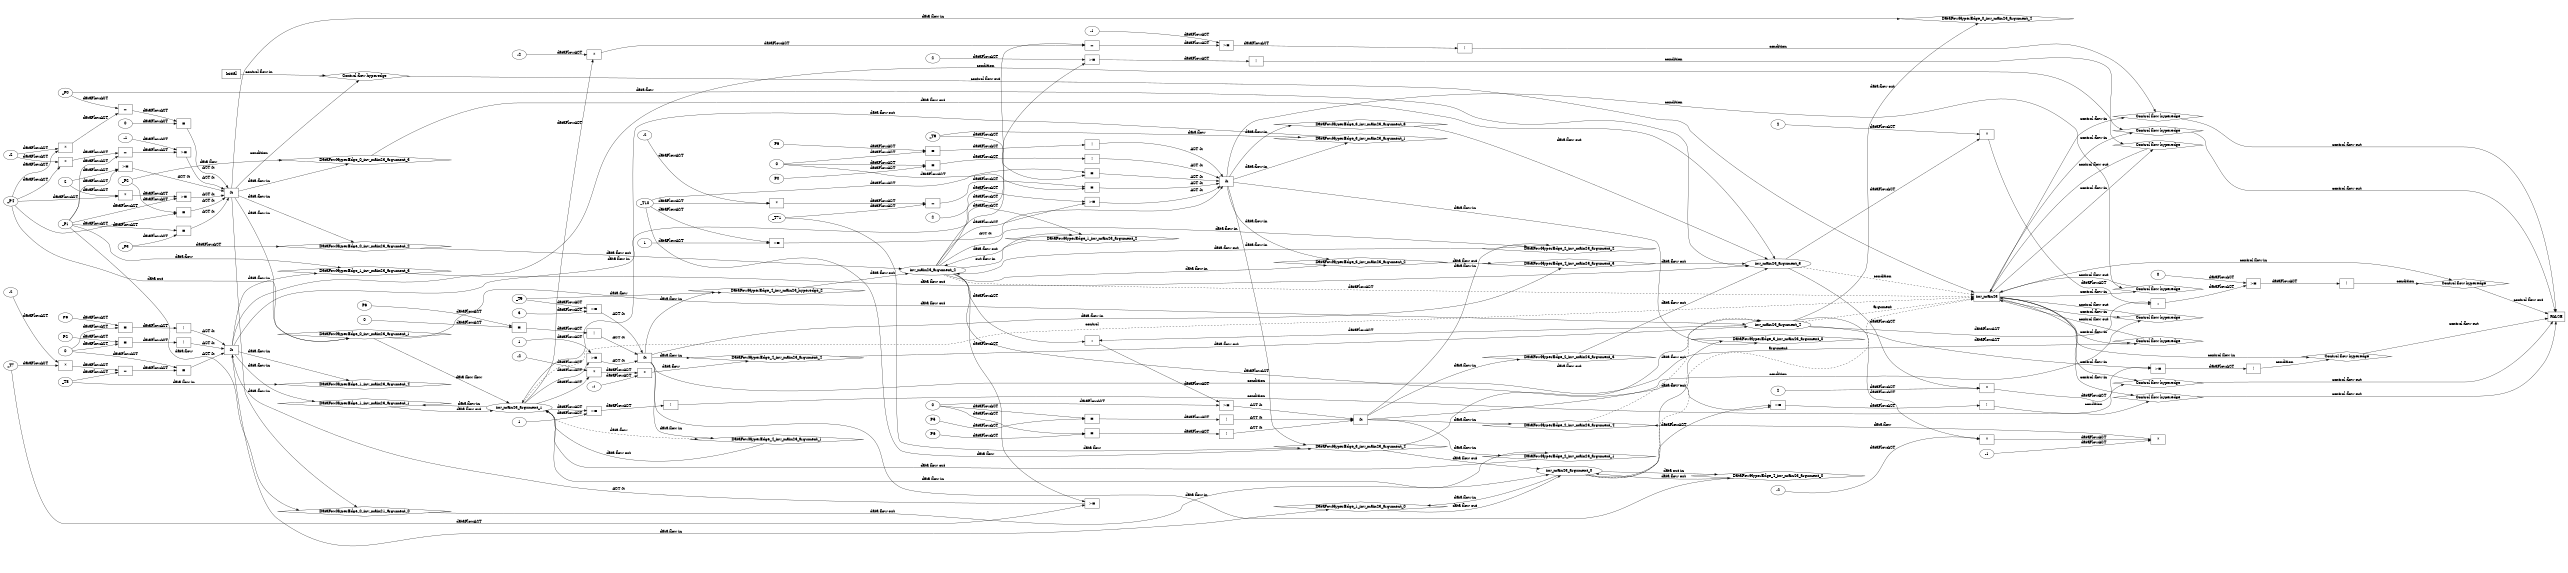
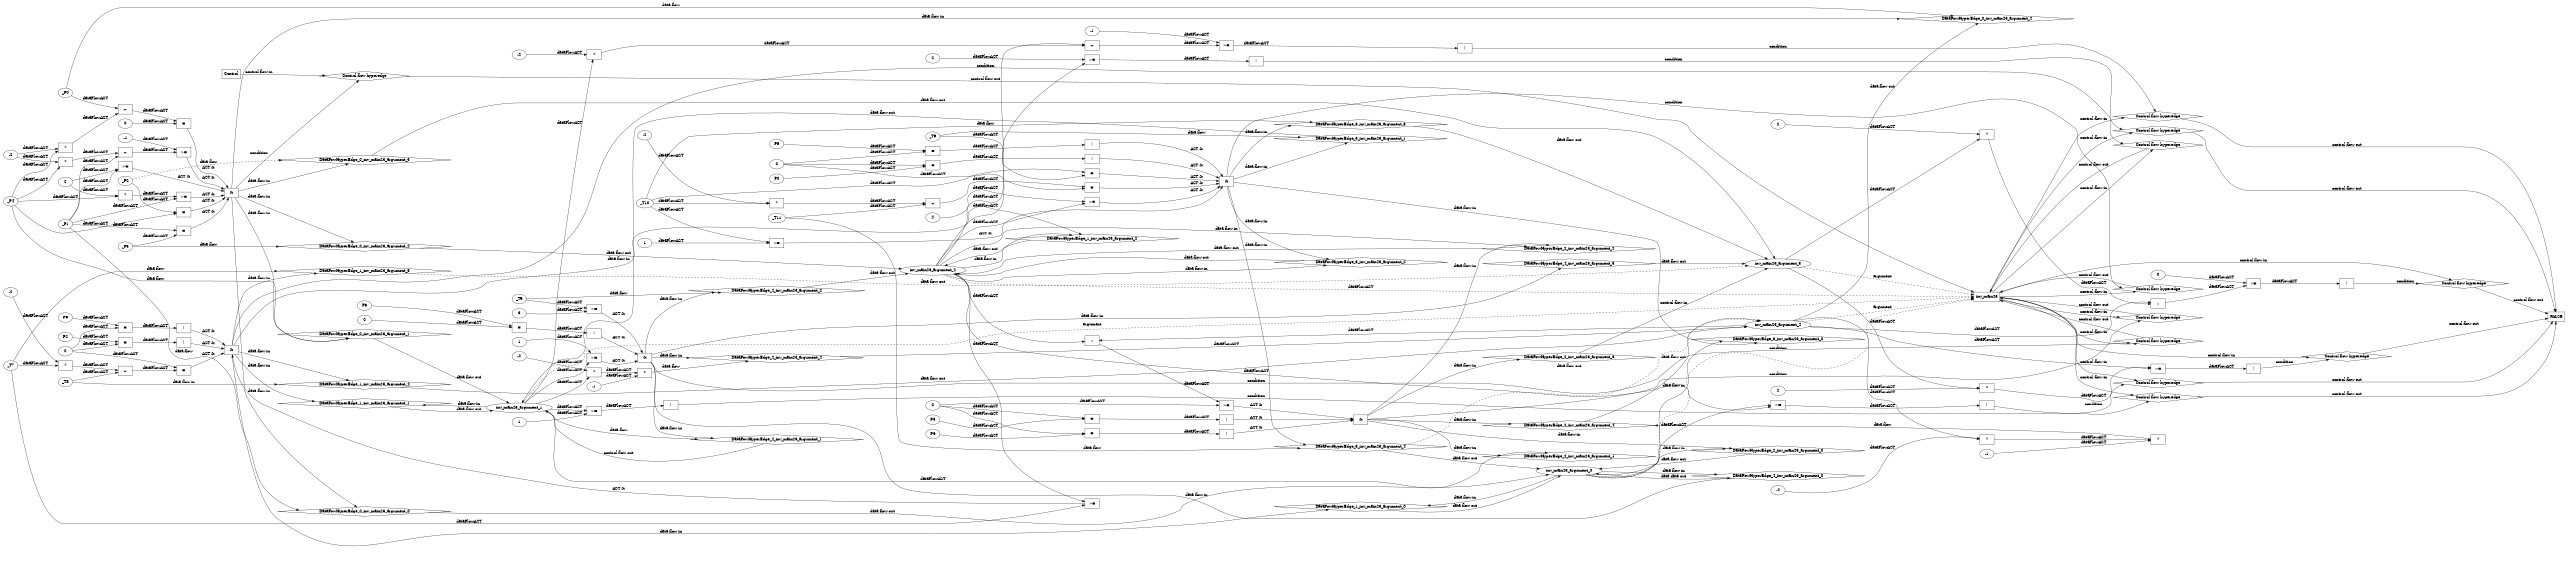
node "Initial": label "Initial" -> "Control"
edge "_P0" -> "inv_main23_argument_3": now "_P0" -> "DataFowHyperEdge_0_inv_main23_argument_4"
edge "_P2" -> "DataFowHyperEdge_0_inv_main23_argument_3": style solid -> dashed
node "_T71": label "_T71" -> "_T11"
edge "_P3" -> "DataFowHyperEdge_0_inv_main23_argument_2": label "dataFlowAST" -> "data flow"
edge "_P1" -> "DataFowHyperEdge_1_inv_main23_argument_3": now "_T7" -> "DataFowHyperEdge_1_inv_main23_argument_3"
edge "inv_main23_argument_2" -> "DataFowHyperEdge_1_inv_main23_argument_2": label "out flow in" -> "data flow in"
edge "DataFowHyperEdge_3_inv_main23_argument_2" -> "DataFowHyperEdge_4_inv_main23_argument_3": now "DataFowHyperEdge_3_inv_main23_argument_2" -> "inv_main23_argument_2"
edge "inv_main23_argument_3" -> "inv_main23": label "condition" -> "argument"
edge "_P4" -> "DataFowHyperEdge_0_inv_main23_argument_1": label "data out" -> "data flow"
edge "DataFowHyperEdge_1_inv_main23_argument_3" -> "inv_main23_argument_3": style solid -> dashed
node "DataFowHyperEdge_4_inv_main23_hyperedge_2": label "DataFowHyperEdge_4_inv_main23_hyperedge_2" -> "DataFowHyperEdge_4_inv_main23_argument_2"
edge "DataFowHyperEdge_2_inv_main23_argument_3" -> "inv_main23_argument_3": label "data flow out" -> "control flow in"
edge "DataFowHyperEdge_0_inv_main23_argument_1" -> "inv_main23_argument_4": now "DataFowHyperEdge_1_inv_main23_argument_4" -> "inv_main23_argument_4"
edge "inv_main23_argument_1" -> "inv_main23": label "control" -> "argument"
edge "DataFowHyperEdge_4_inv_main23_argument_4" -> "inv_main23_argument_4": label "data flow out" -> "dataFlowAST"
edge "inv_main23_argument_0" -> "inv_main23": label "argument" -> "condition"
edge "DataFowHyperEdge_2_inv_main23_argument_4" -> "inv_main23_argument_4": style dashed -> solid
edge "DataFowHyperEdge_0_inv_main23_argument_1" -> "inv_main23_argument_1": label "data flow flow" -> "data flow out"
edge "inv_main23_argument_0" -> "DataFowHyperEdge_3_inv_main23_argument_0": label "data flow out" -> "data flow in"
edge "DataFowHyperEdge_3_inv_main23_argument_4" -> "inv_main23_argument_4": style solid -> dashed
edge "inv_main23_argument_1" -> "DataFowHyperEdge_4_inv_main23_argument_1": style dashed -> solid
edge "_T10" -> "DataFowHyperEdge_3_inv_main23_argument_4": now "_T10" -> "DataFowHyperEdge_3_inv_main23_argument_3"
node "DataFowHyperEdge_2_inv_main23_argument_0": added
edge "DataFowHyperEdge_4_inv_main23_argument_1" -> "inv_main23_argument_1": label "data flow out" -> "control flow out"
edge "DataFowHyperEdge_2_inv_main23_argument_1" -> "inv_main23_argument_1": removed, label "data flow out"
edge "inv_main23_argument_0" -> "DataFowHyperEdge_4_inv_main23_argument_0": label "data out in" -> "data flow in"
edge "DataFowHyperEdge_4_inv_main23_argument_0" -> "inv_main23_argument_0": label "data flow out" -> "data data out"
edge "inv_main23_argument_1" -> "DataFowHyperEdge_2_inv_main23_argument_1": label "data flow in" -> "dataFlowAST"
node "DataFowHyperEdge_0_inv_main21_argument_0": label "DataFowHyperEdge_0_inv_main21_argument_0" -> "DataFowHyperEdge_0_inv_main23_argument_0"
